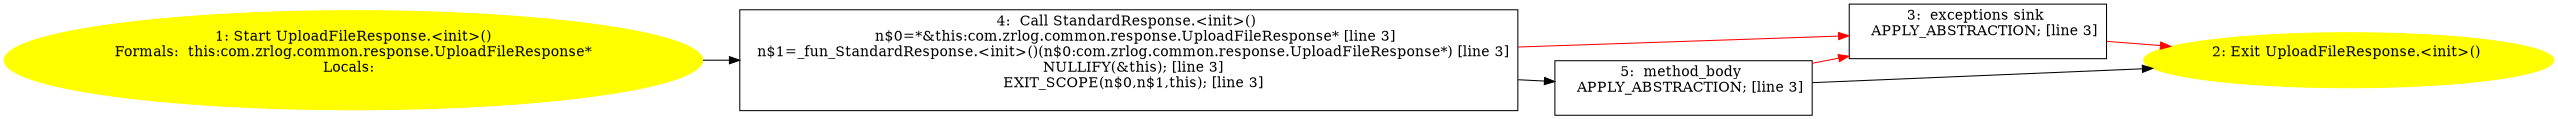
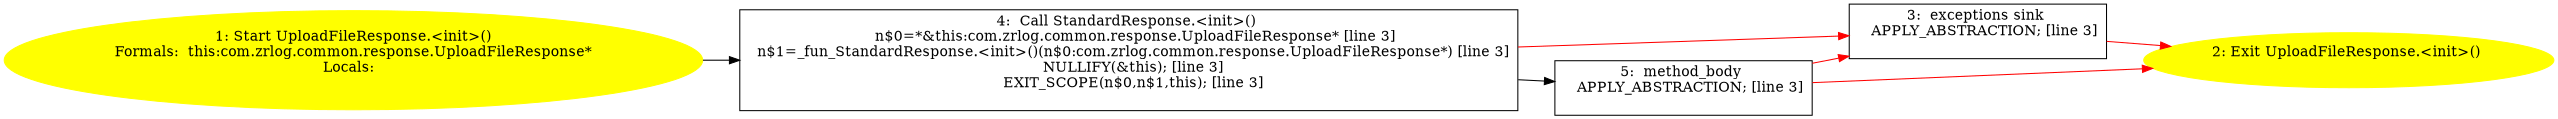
edge "5:  method_body APPLY_ABSTRACTION; [line 3]" -> "2: Exit UploadFileResponse.<init>()": color black -> red
